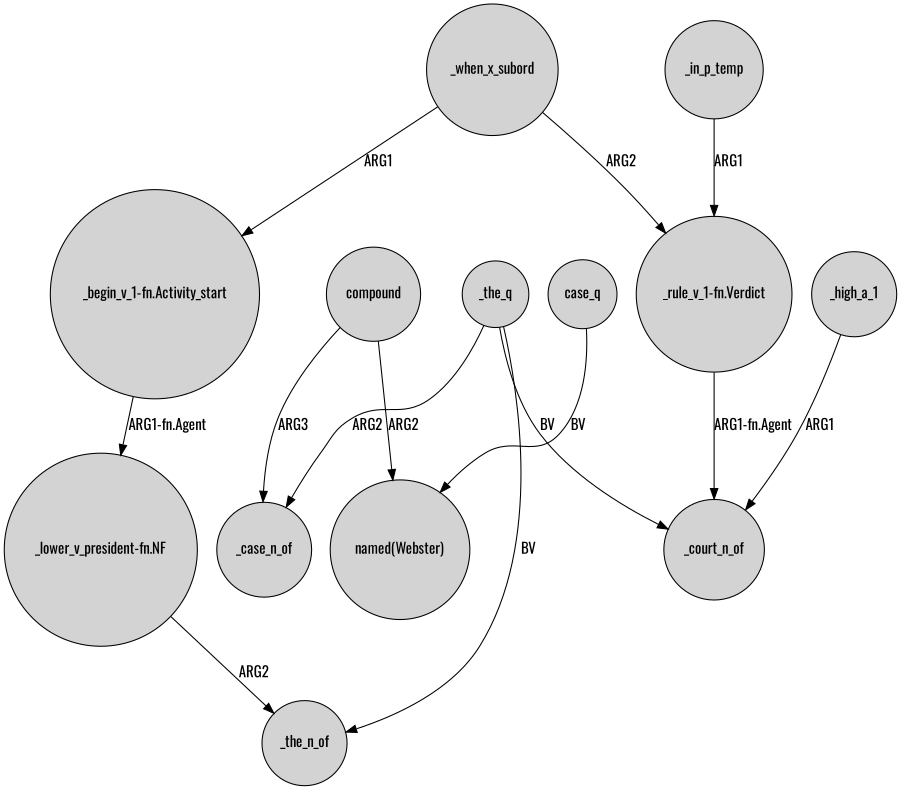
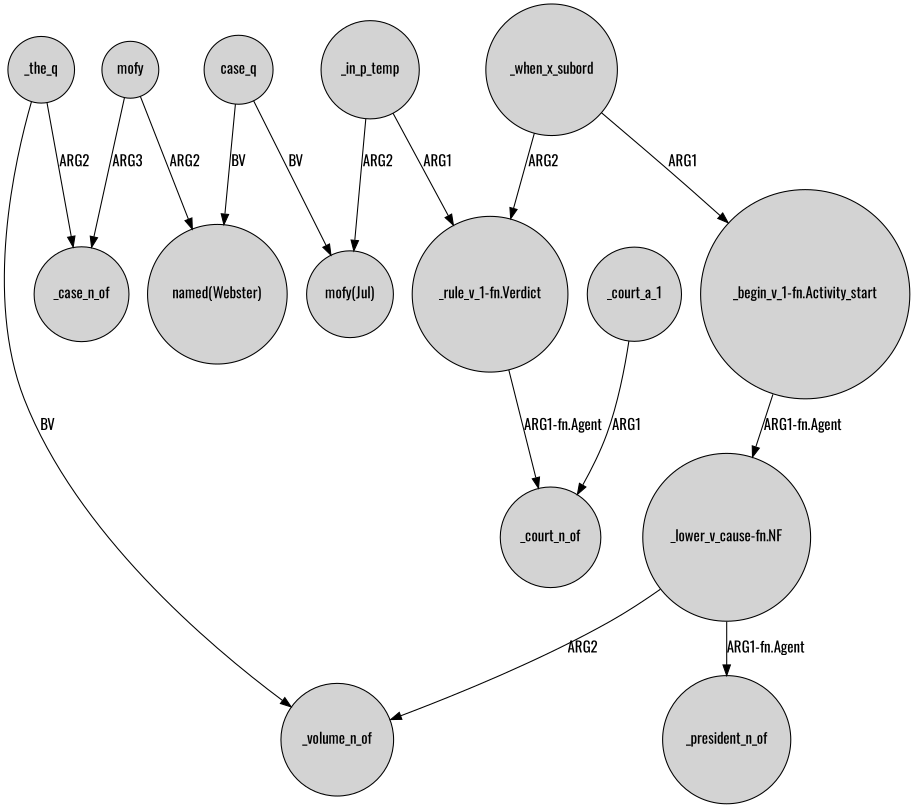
node "mofy(Jul)": added
node "compound": label "compound" -> "mofy"
node "_high_a_1": label "_high_a_1" -> "_court_a_1"
edge "_the_q" -> "_court_n_of": removed, label "BV"
node "_lower_v_president-fn.NF": label "_lower_v_president-fn.NF" -> "_lower_v_cause-fn.NF"
node "_president_n_of": added
node "_the_n_of": label "_the_n_of" -> "_volume_n_of"
